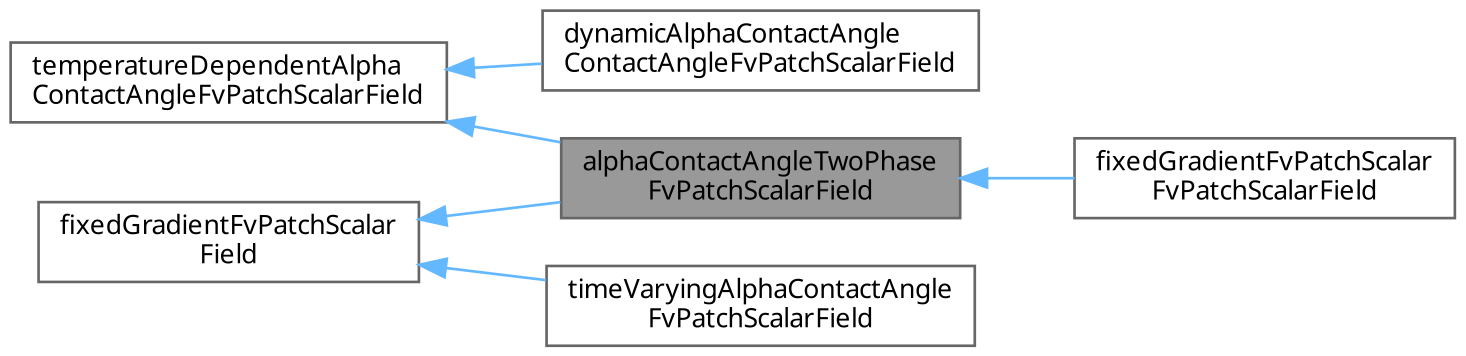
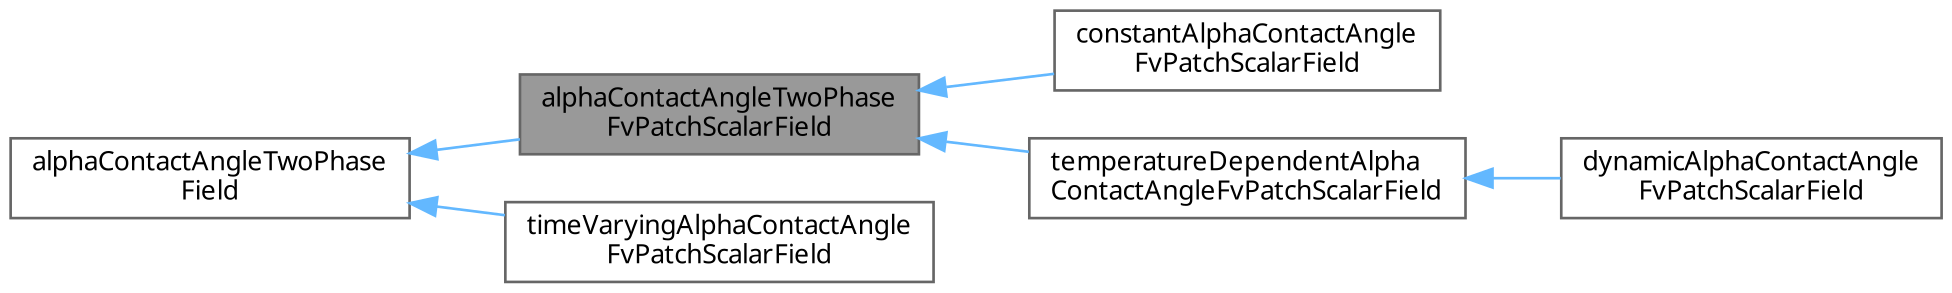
node "dynamicAlphaContactAngle ContactAngleFvPatchScalarField": label "dynamicAlphaContactAngle ContactAngleFvPatchScalarField" -> "dynamicAlphaContactAngle FvPatchScalarField"
edge "alphaContactAngleTwoPhase FvPatchScalarField" -> "temperatureDependentAlpha ContactAngleFvPatchScalarField": reversed
node "fixedGradientFvPatchScalar FvPatchScalarField": label "fixedGradientFvPatchScalar FvPatchScalarField" -> "constantAlphaContactAngle FvPatchScalarField"
node "fixedGradientFvPatchScalar Field": label "fixedGradientFvPatchScalar Field" -> "alphaContactAngleTwoPhase Field"
